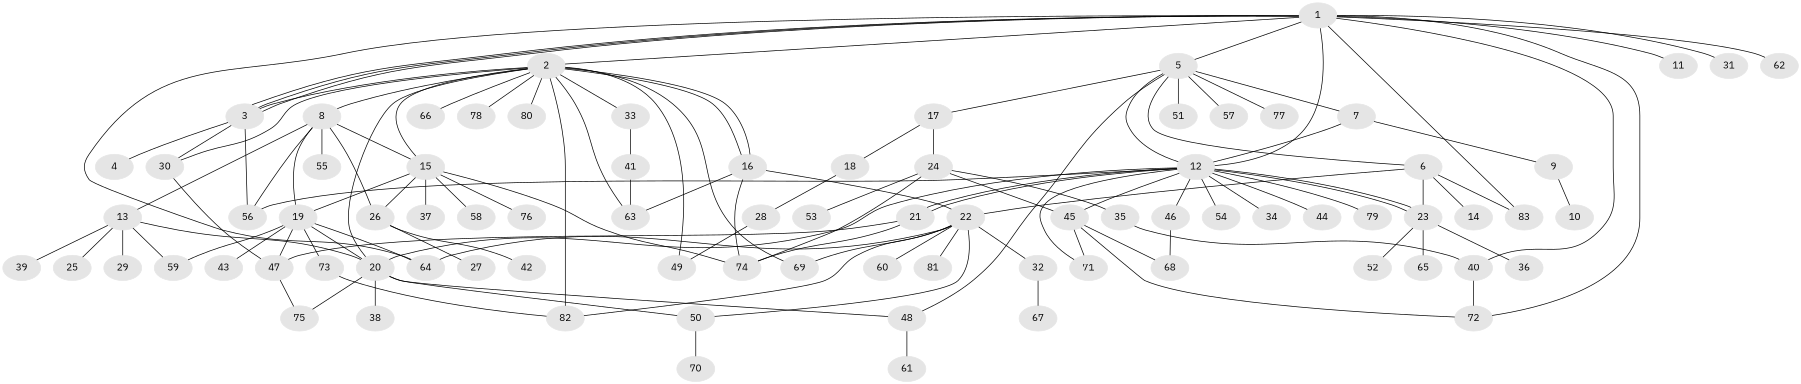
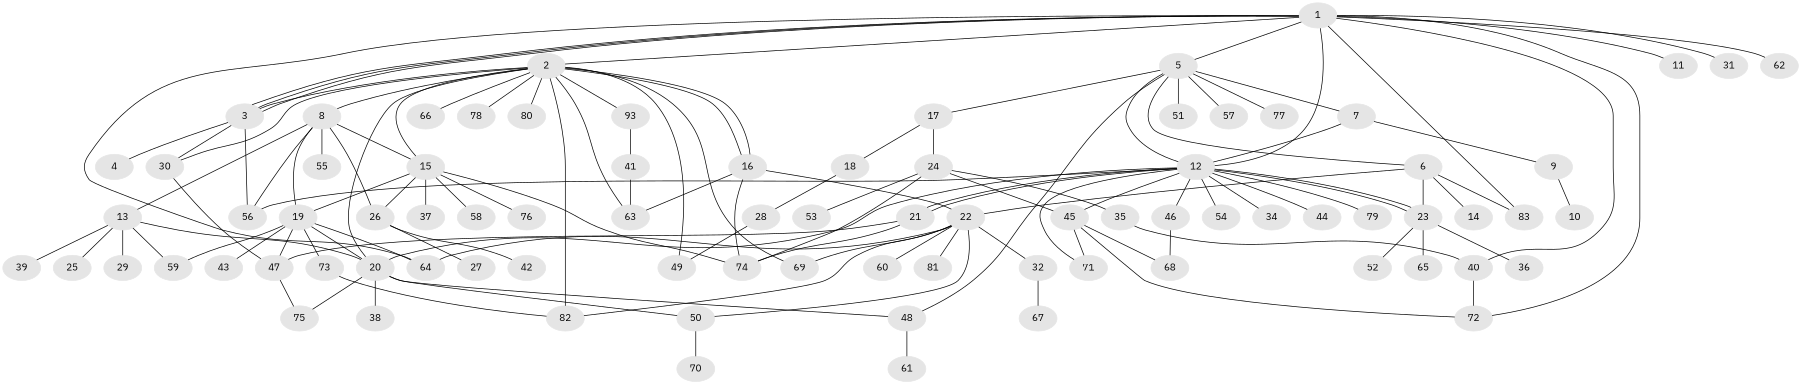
node "33": label "33" -> "93"
